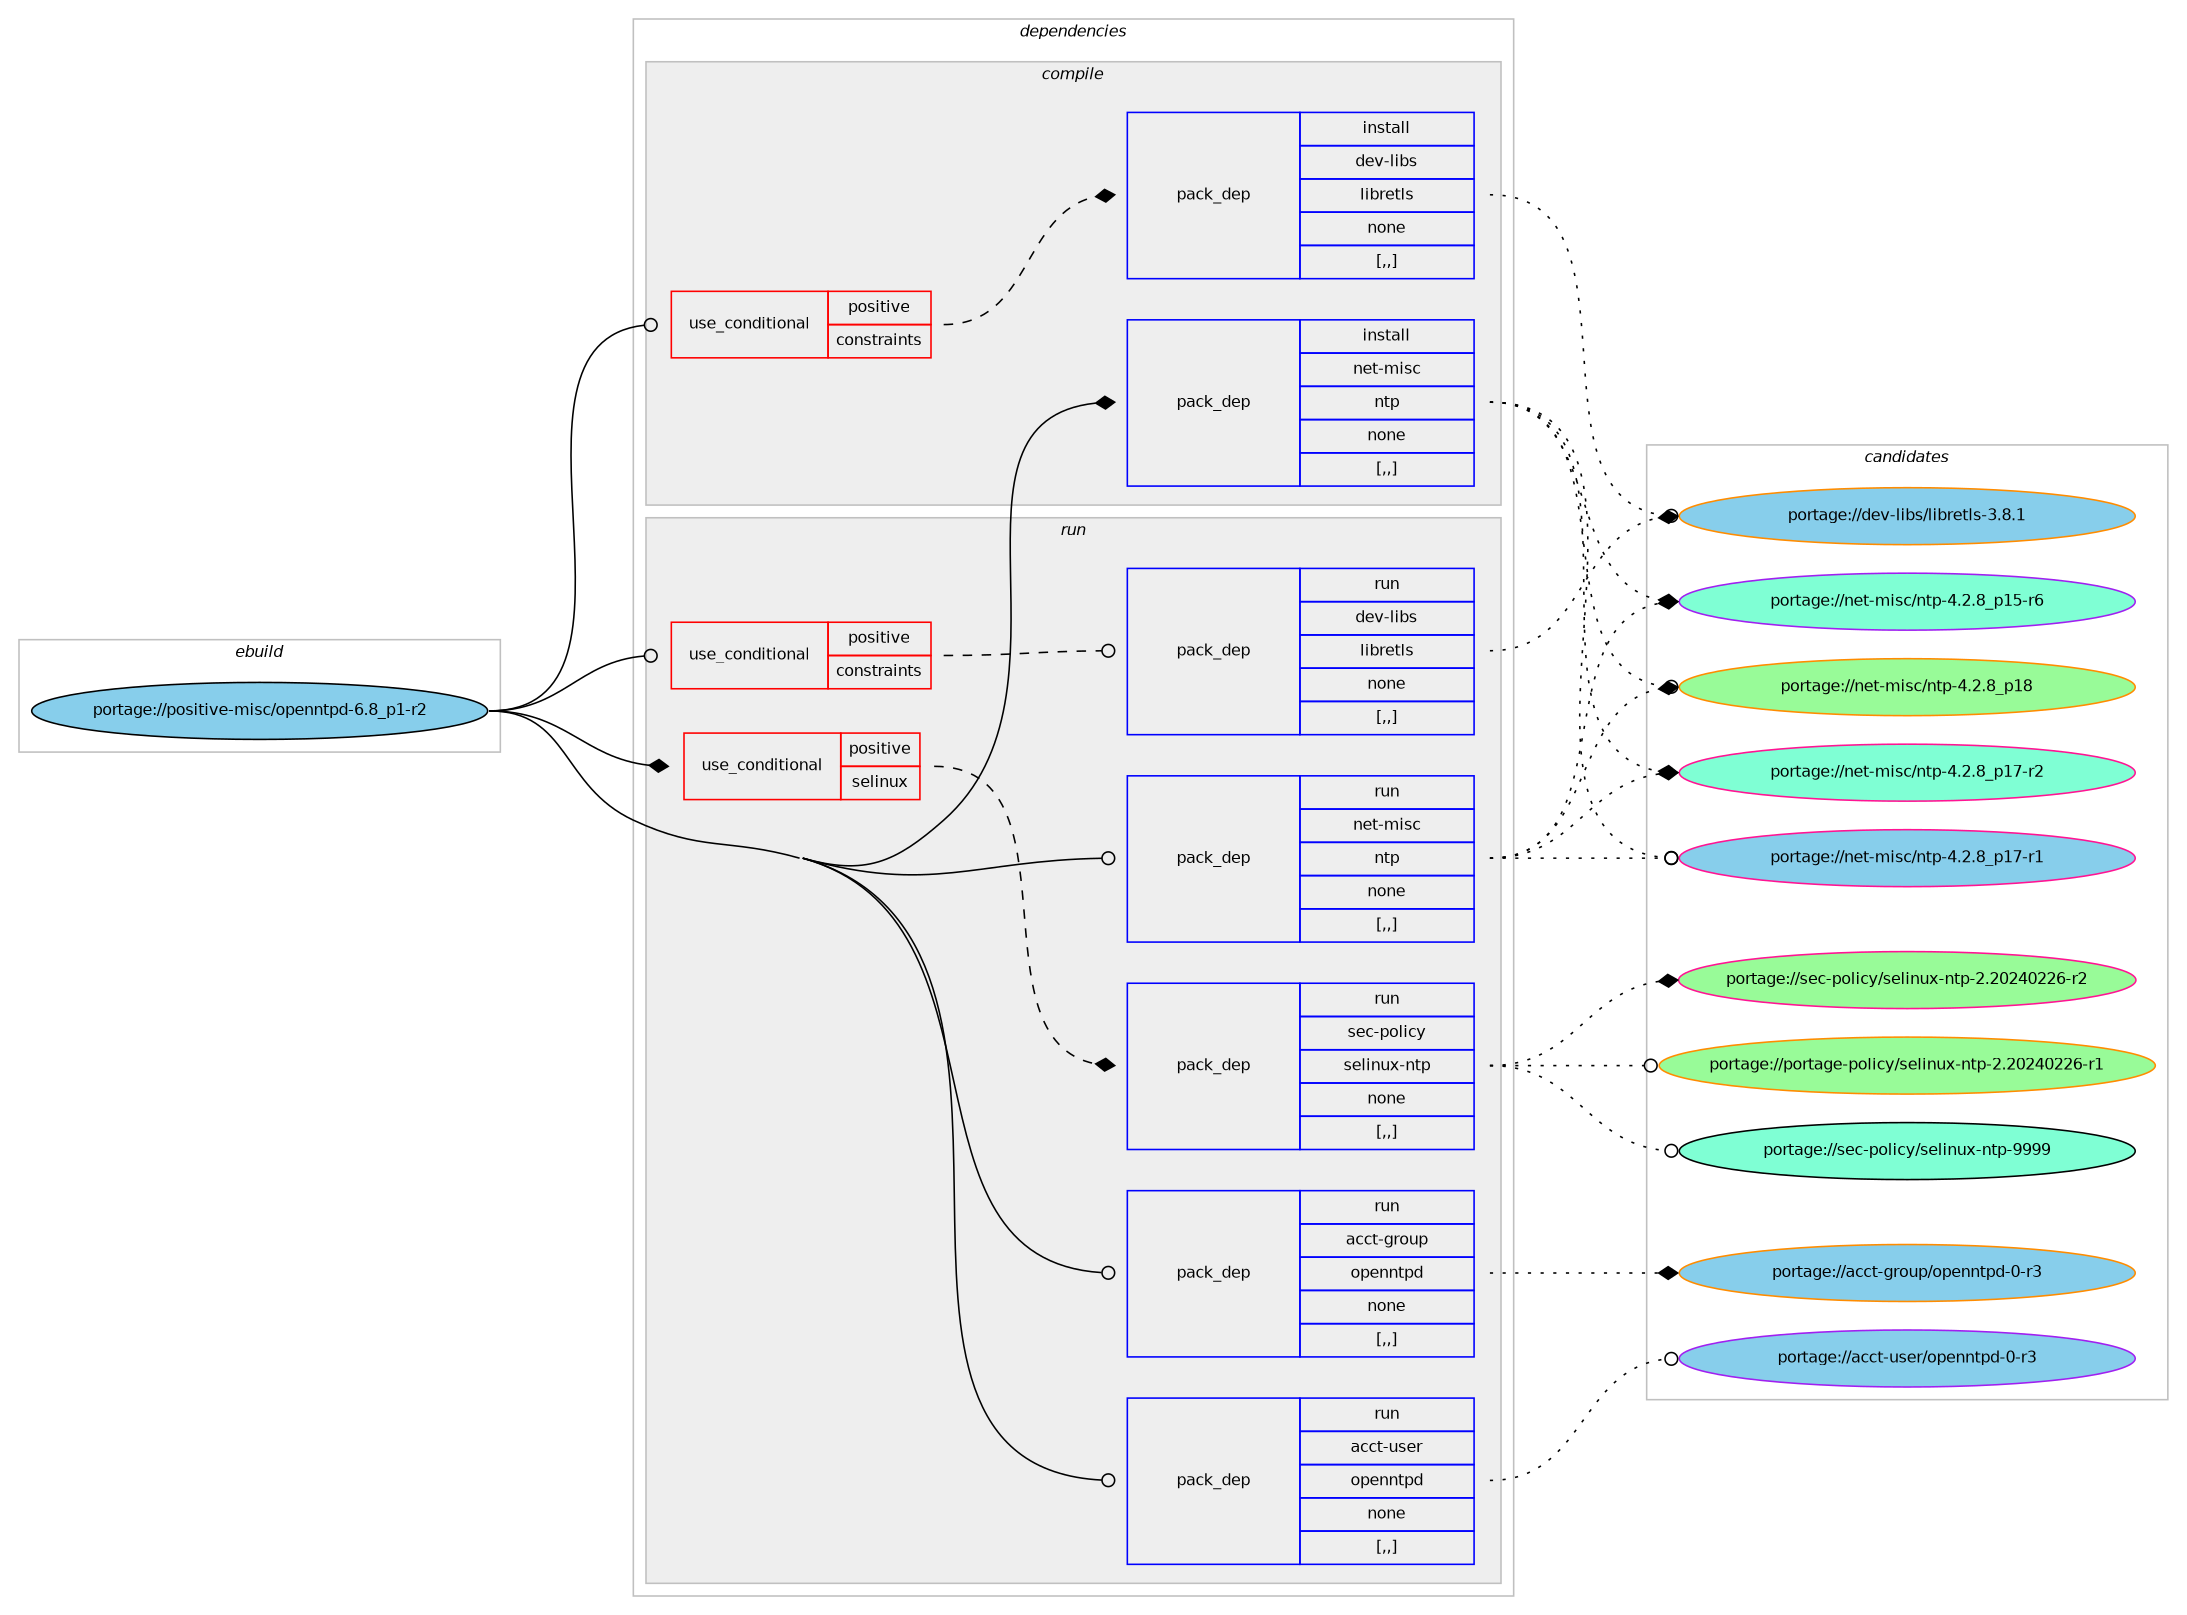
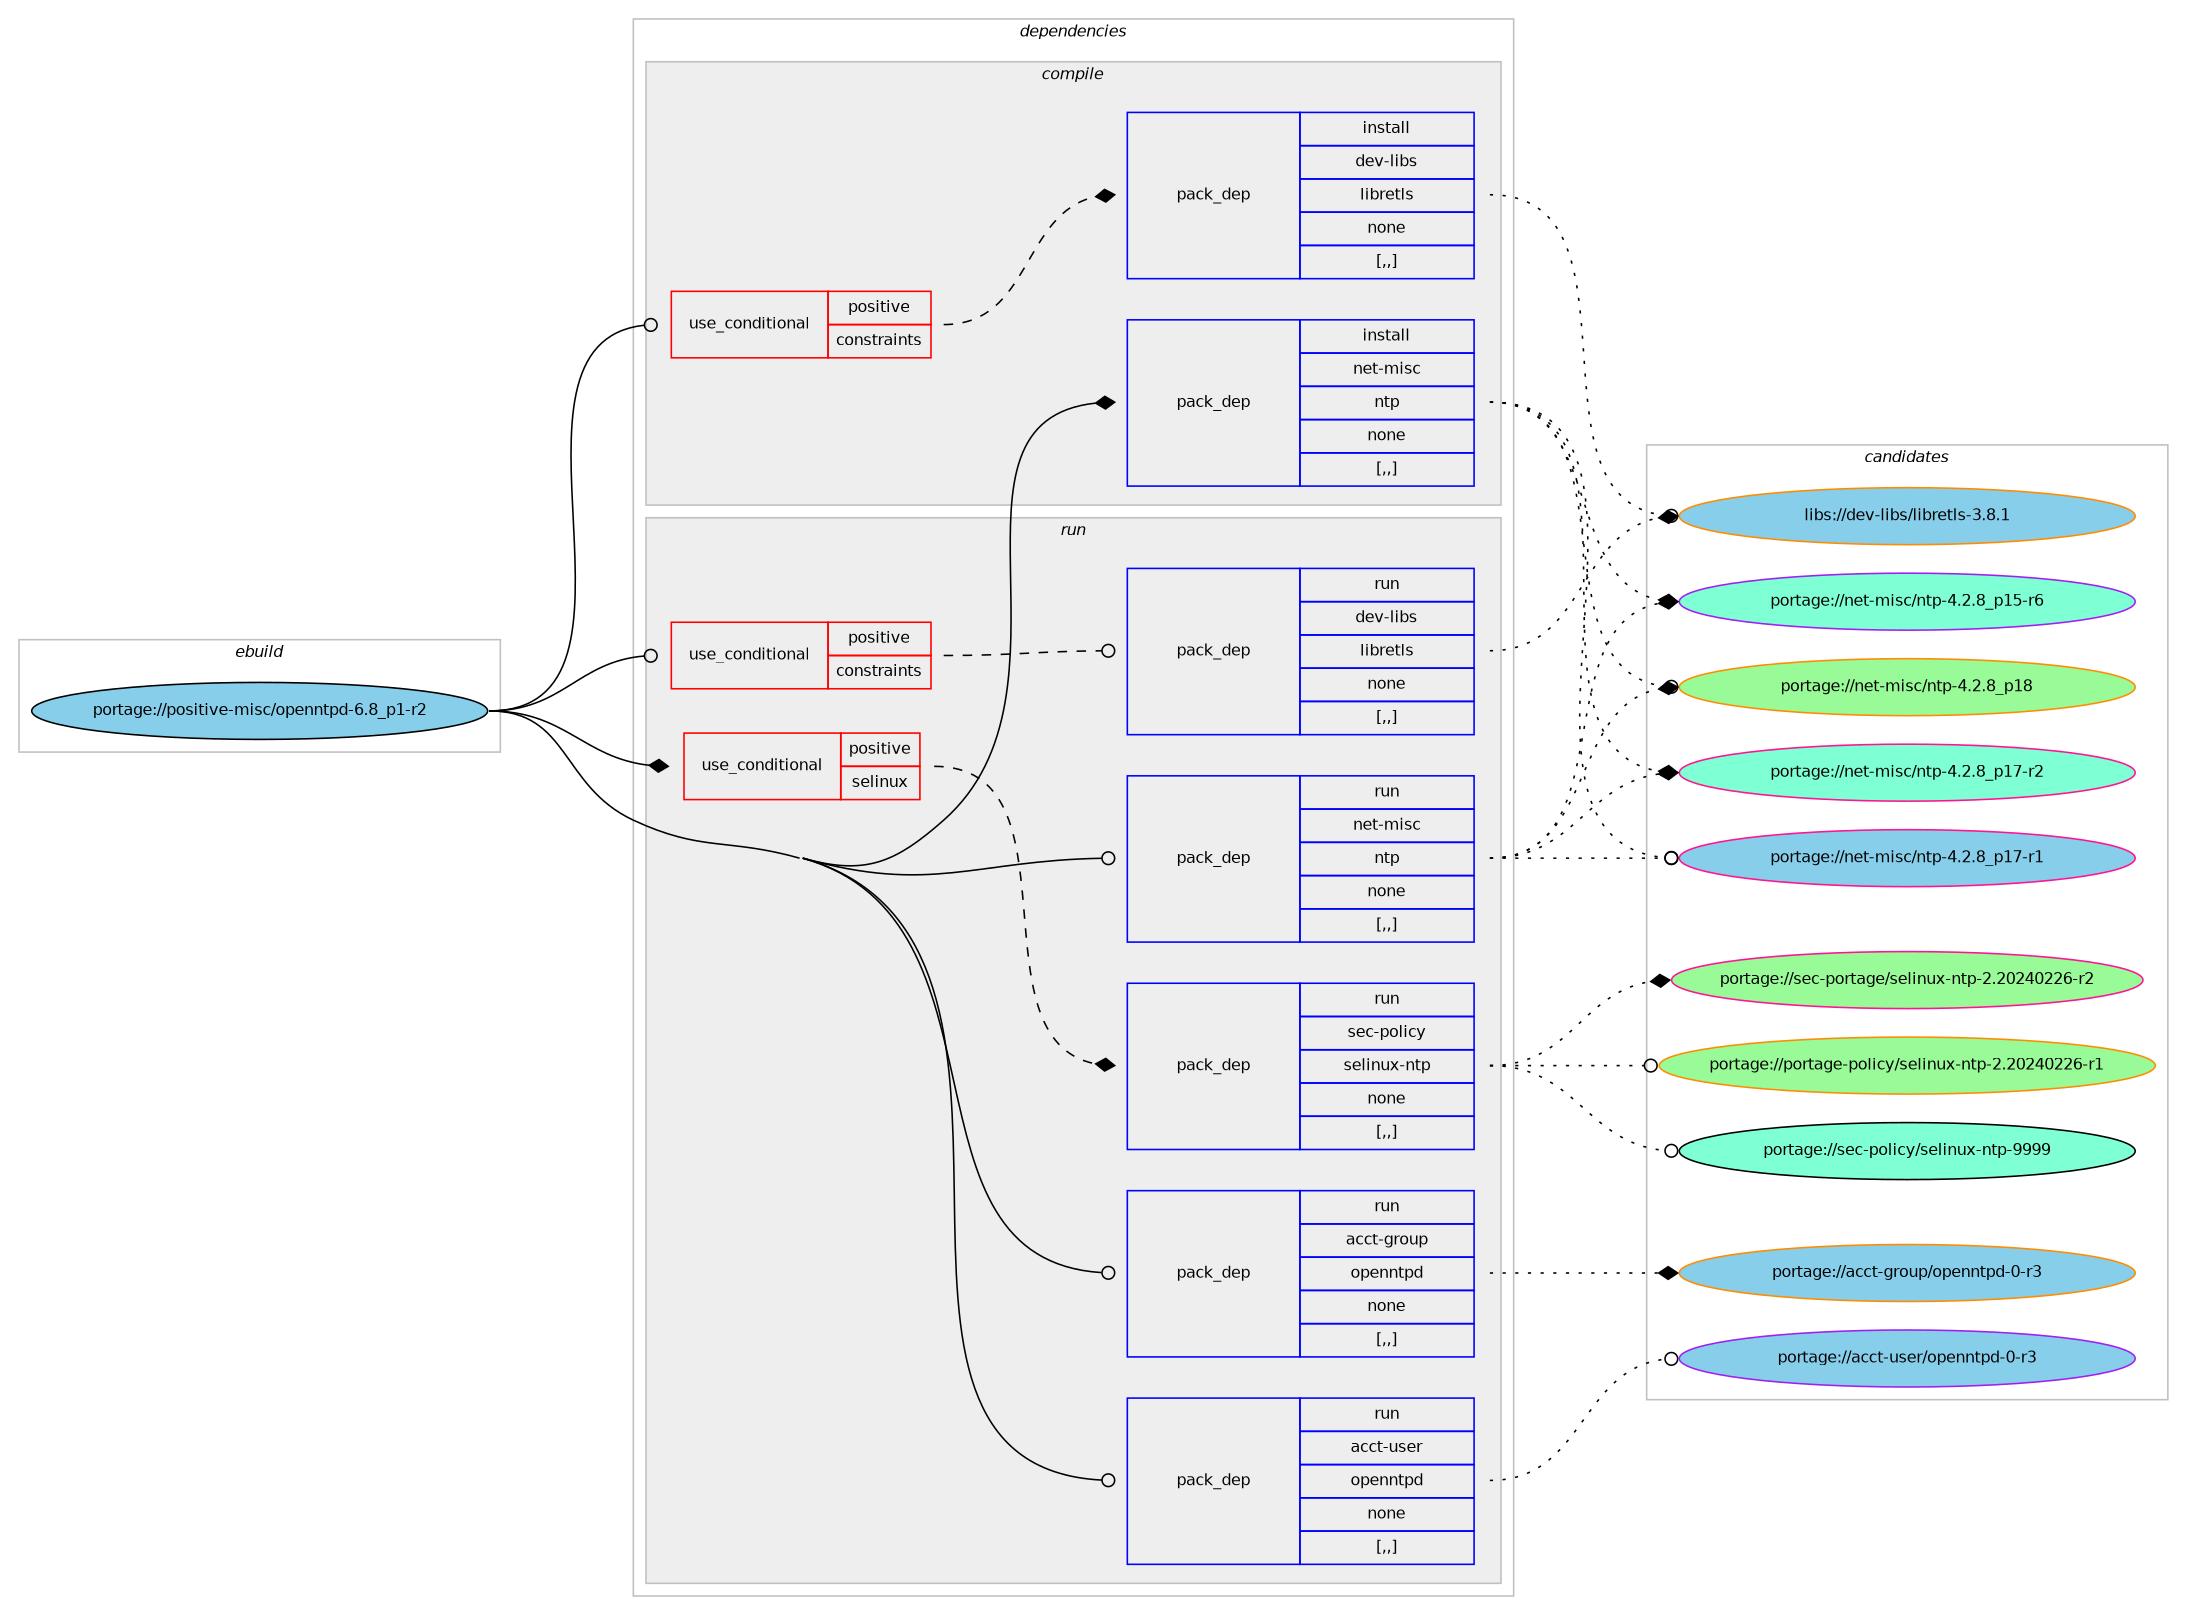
node "portage://dev-libs/libretls-3.8.1": label "portage://dev-libs/libretls-3.8.1" -> "libs://dev-libs/libretls-3.8.1"
node "portage://sec-policy/selinux-ntp-2.20240226-r2": label "portage://sec-policy/selinux-ntp-2.20240226-r2" -> "portage://sec-portage/selinux-ntp-2.20240226-r2"
